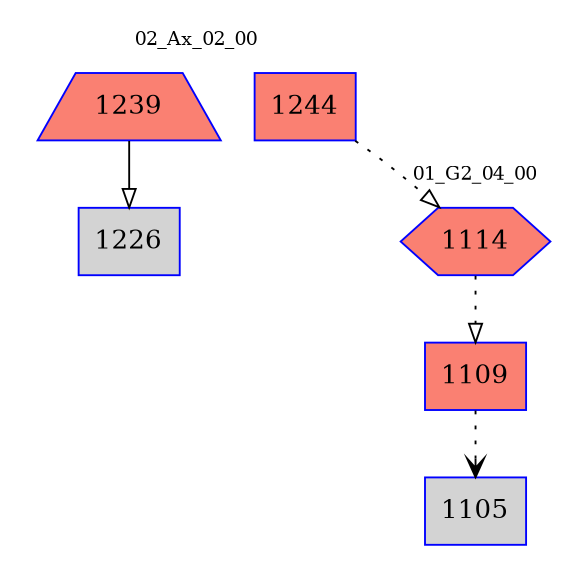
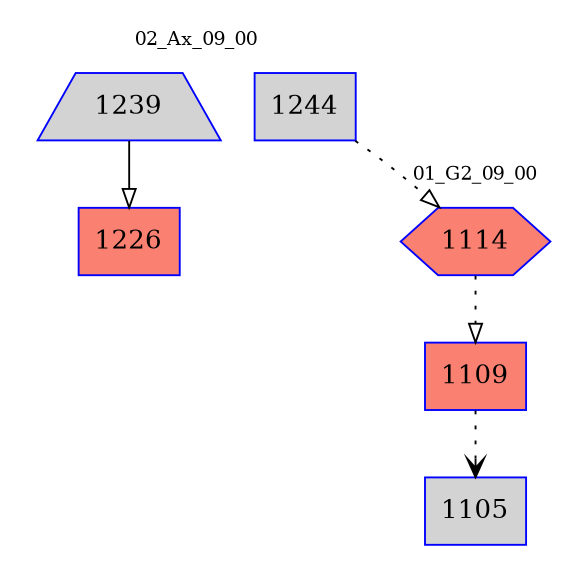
cluster "02_Ax_02_00": label "02_Ax_02_00" -> "02_Ax_09_00"
node "1239": fillcolor salmon -> lightgrey
node "1244": fillcolor salmon -> lightgrey
cluster "01_G2_04_00": label "01_G2_04_00" -> "01_G2_09_00"
node "1226": fillcolor lightgrey -> salmon
